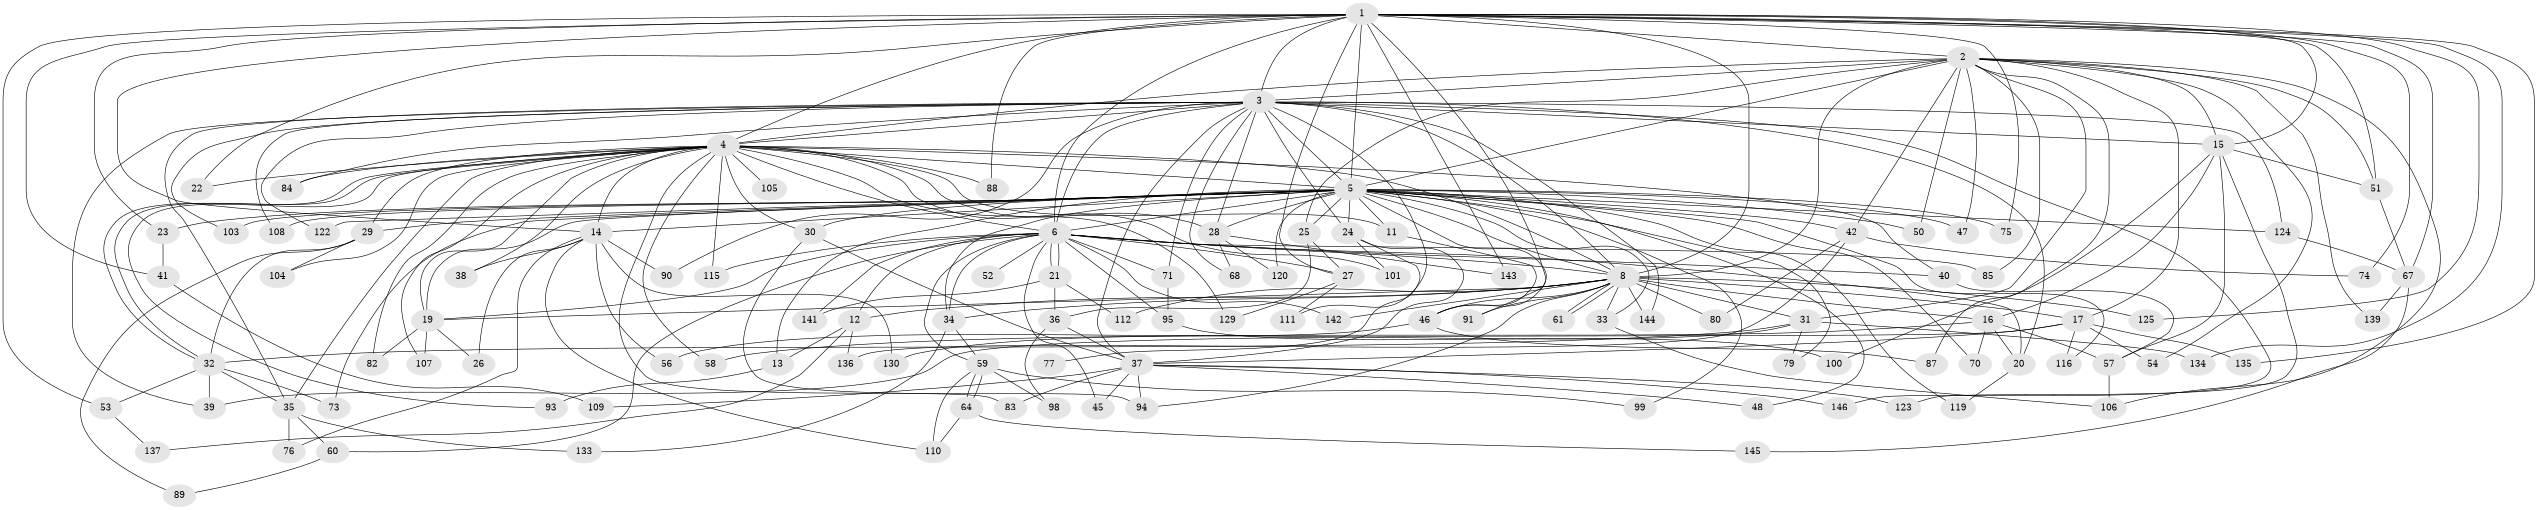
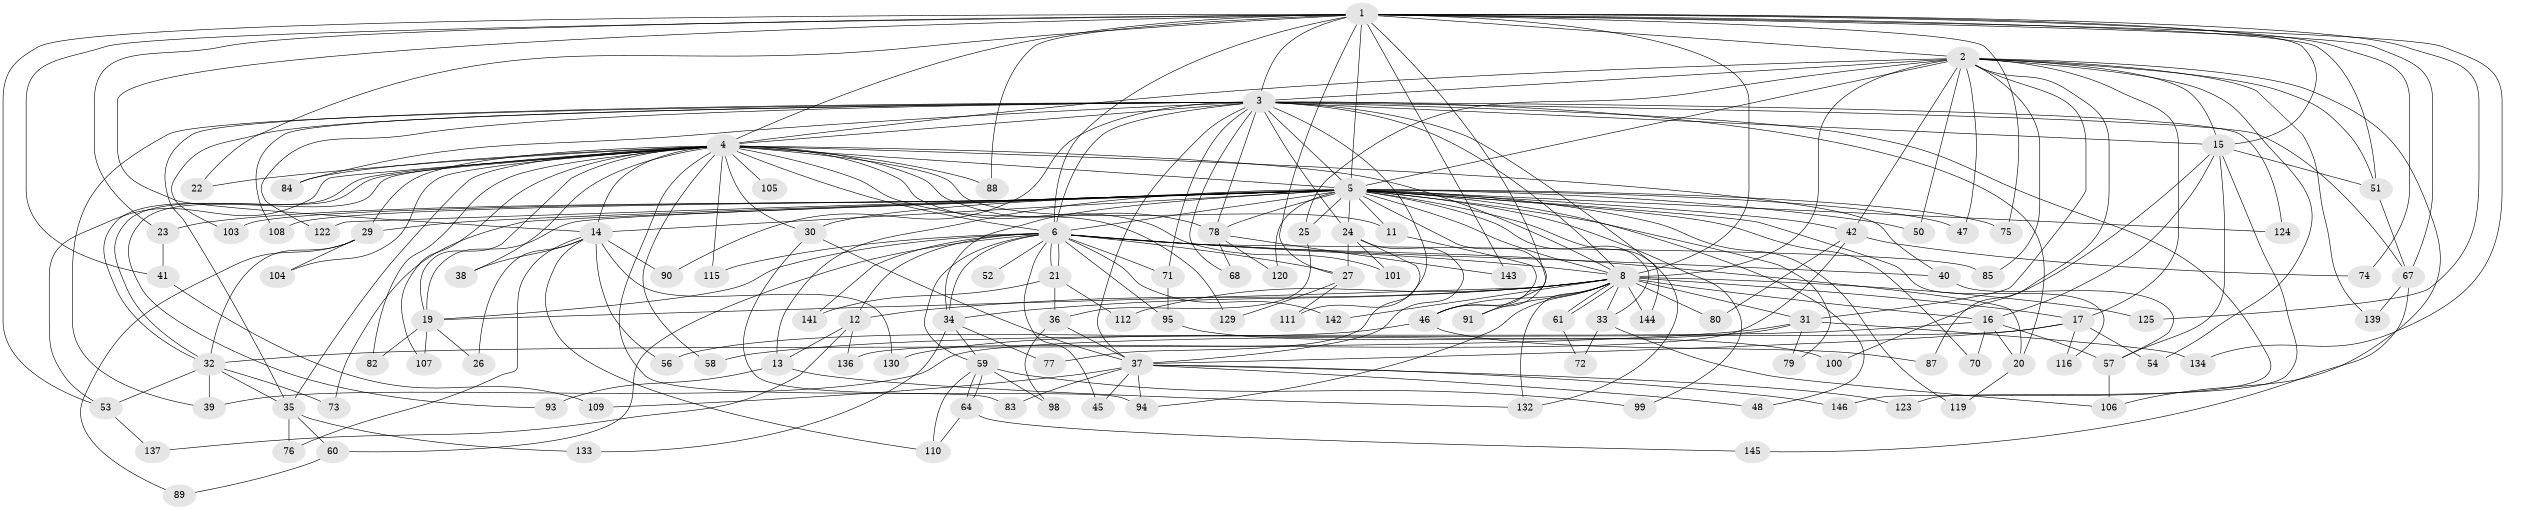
edge "4" -- "53": added
node "28": label "28" -> "78"
edge "124" -- "67": now "3" -- "67"
edge "25" -- "27": now "24" -- "27"
edge "34" -- "77": added
node "72": added
node "135": removed
node "132": added
